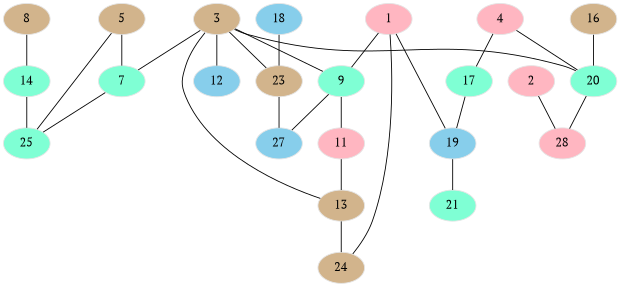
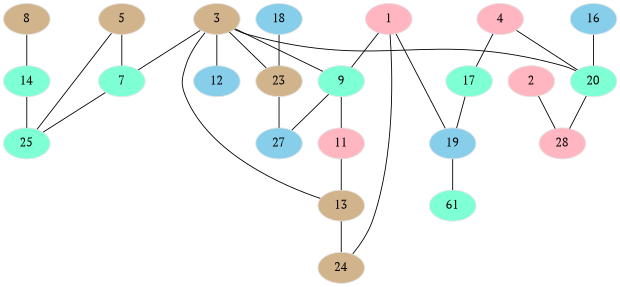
node "16": fillcolor tan -> skyblue
node "21": label "21" -> "61"
